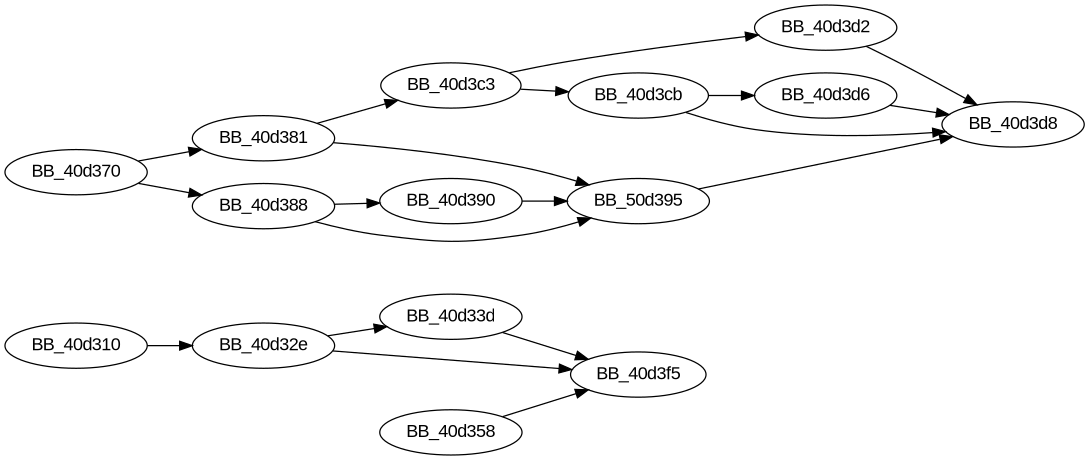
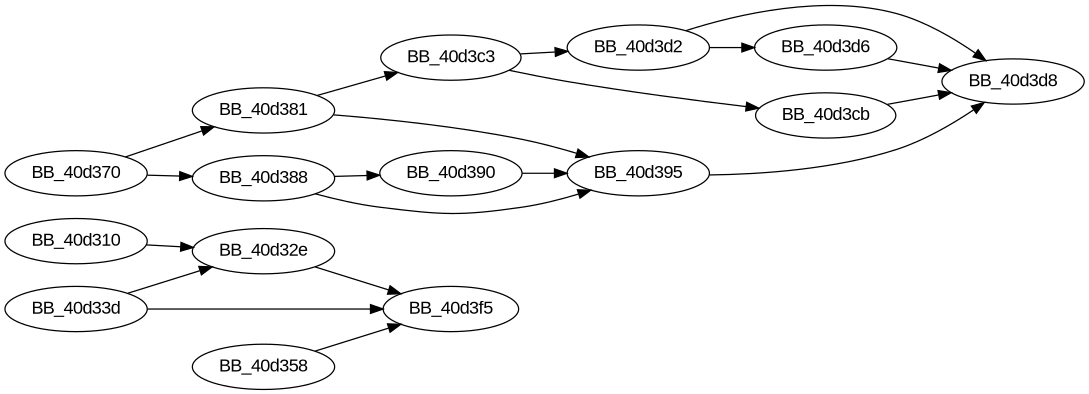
edge "BB_40d3cb" -> "BB_40d3d6": now "BB_40d3d2" -> "BB_40d3d6"
node "BB_50d395": label "BB_50d395" -> "BB_40d395"
edge "BB_40d32e" -> "BB_40d33d": reversed
